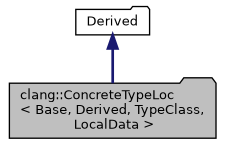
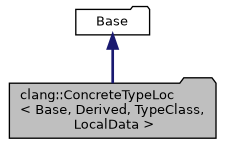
node "Derived": label "Derived" -> "Base"
